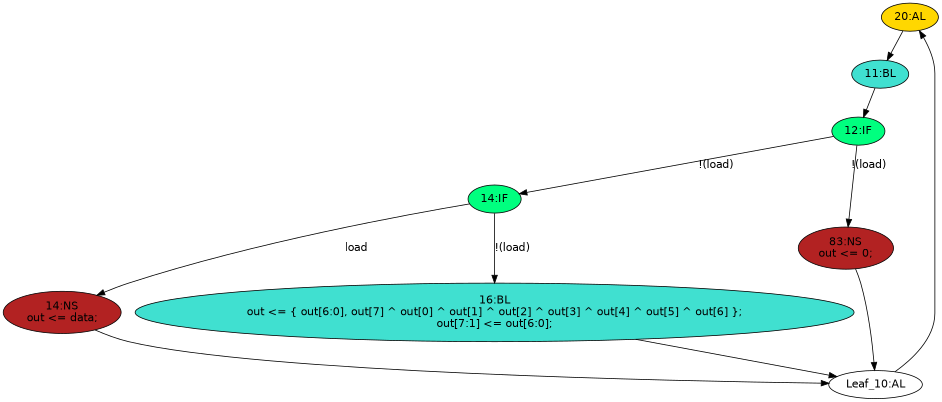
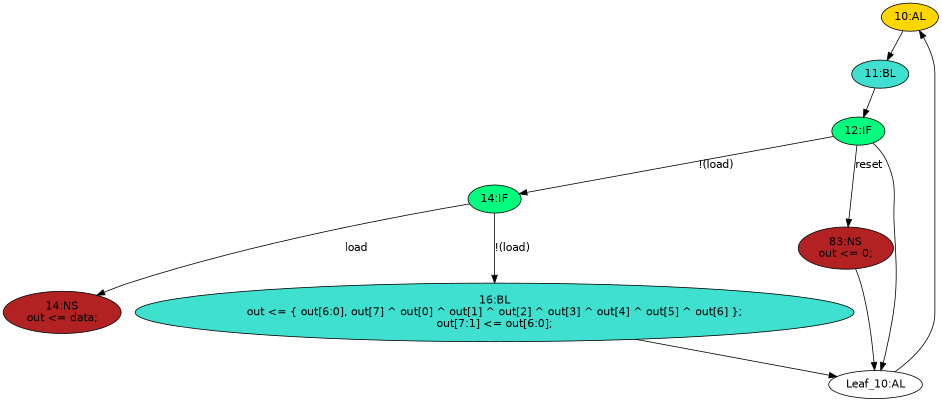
node "20:AL": label "20:AL" -> "10:AL"
edge "12:IF" -> "83:NS out <= 0;": label "!(load)" -> "reset"
edge "14:NS out <= data;" -> "Leaf_10:AL": now "12:IF" -> "Leaf_10:AL"
